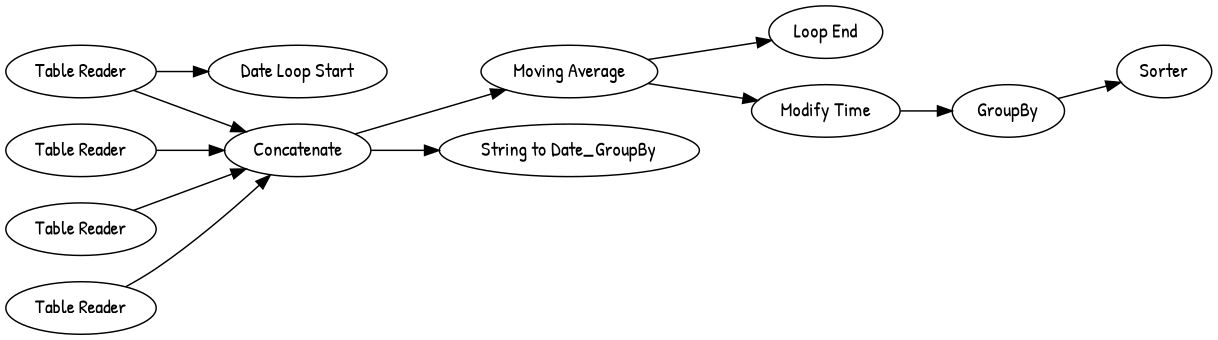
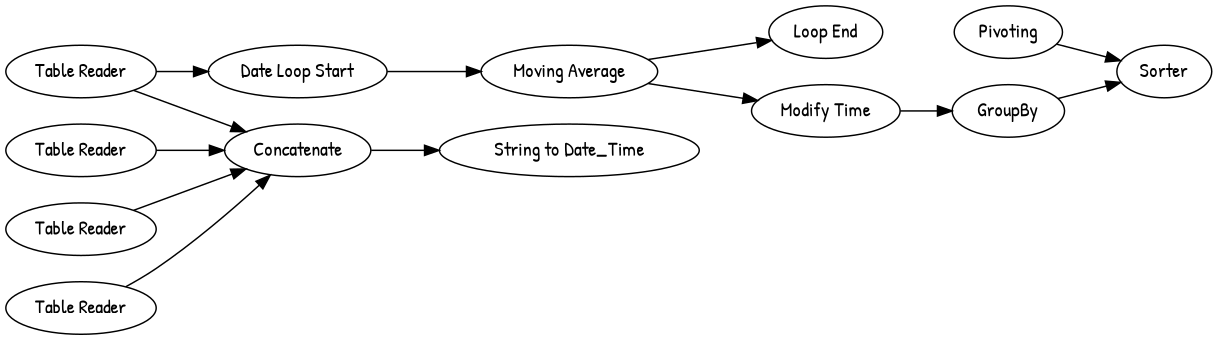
node "Pivoting": added
edge "Concatenate" -> "Moving Average": now "Date Loop Start" -> "Moving Average"
node "String to Date_GroupBy": label "String to Date_GroupBy" -> "String to Date_Time"
